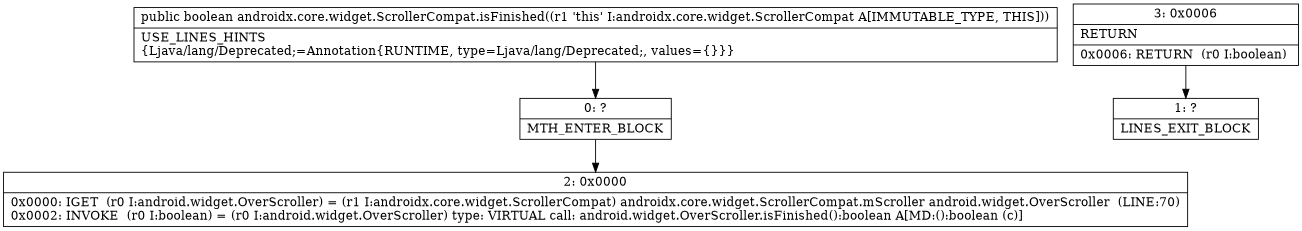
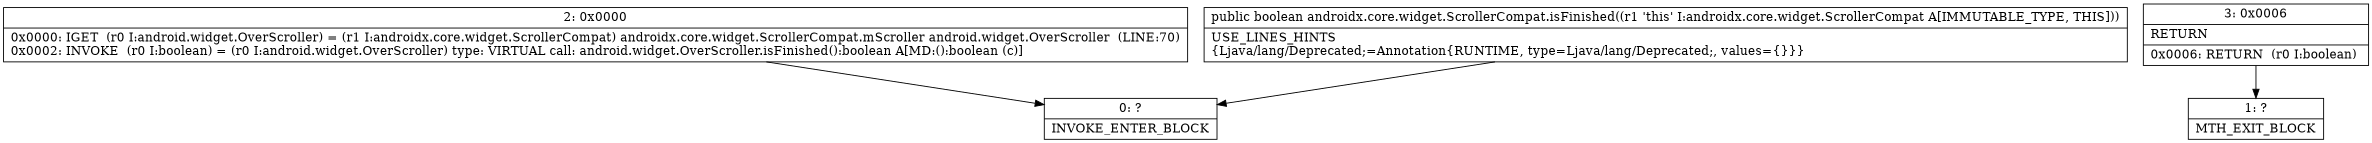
node "0: ?": text "MTH_ENTER_BLOCK" -> "INVOKE_ENTER_BLOCK"
node "1: ?": text "LINES_EXIT_BLOCK" -> "MTH_EXIT_BLOCK"
edge "0: ?" -> "2: 0x0000": reversed
